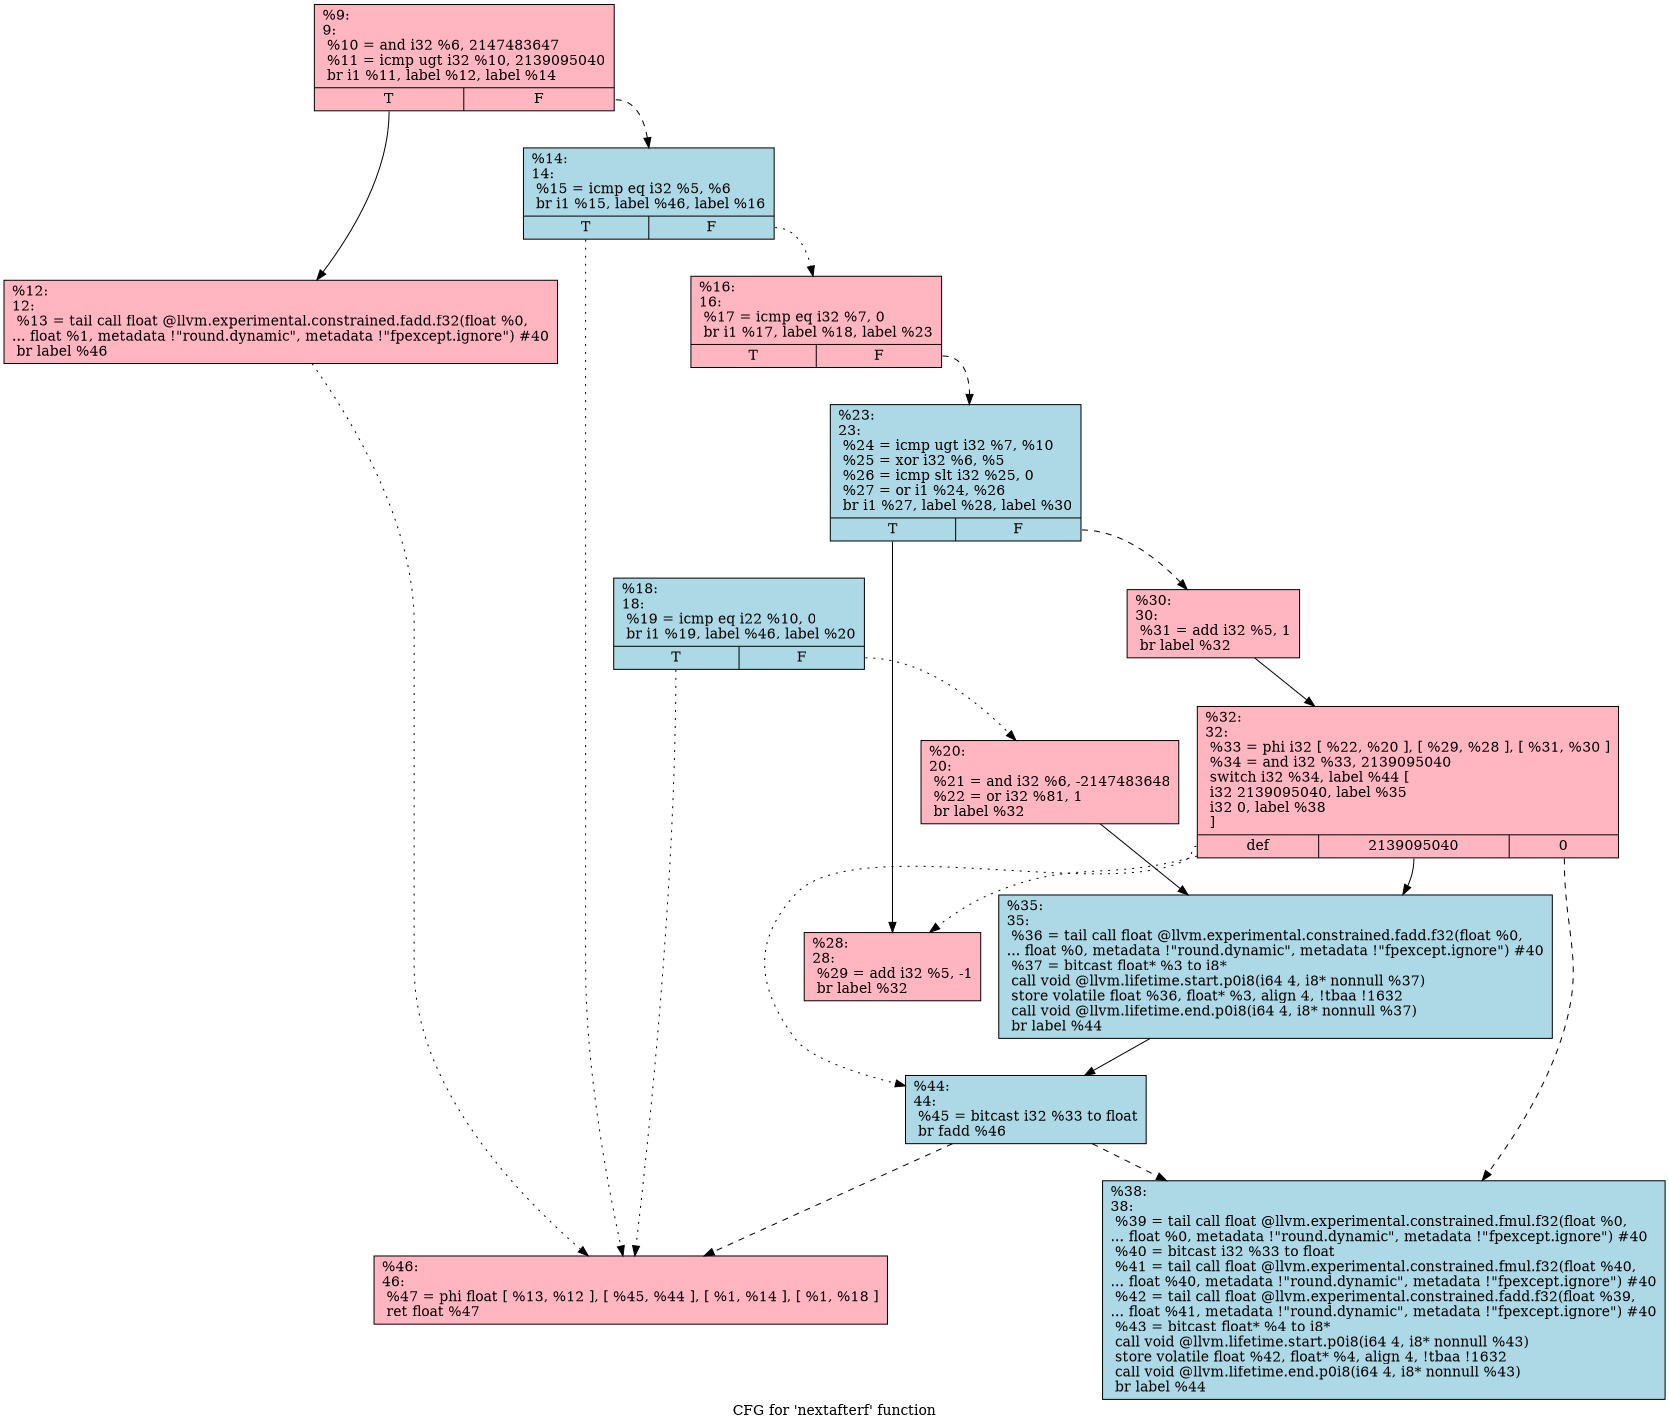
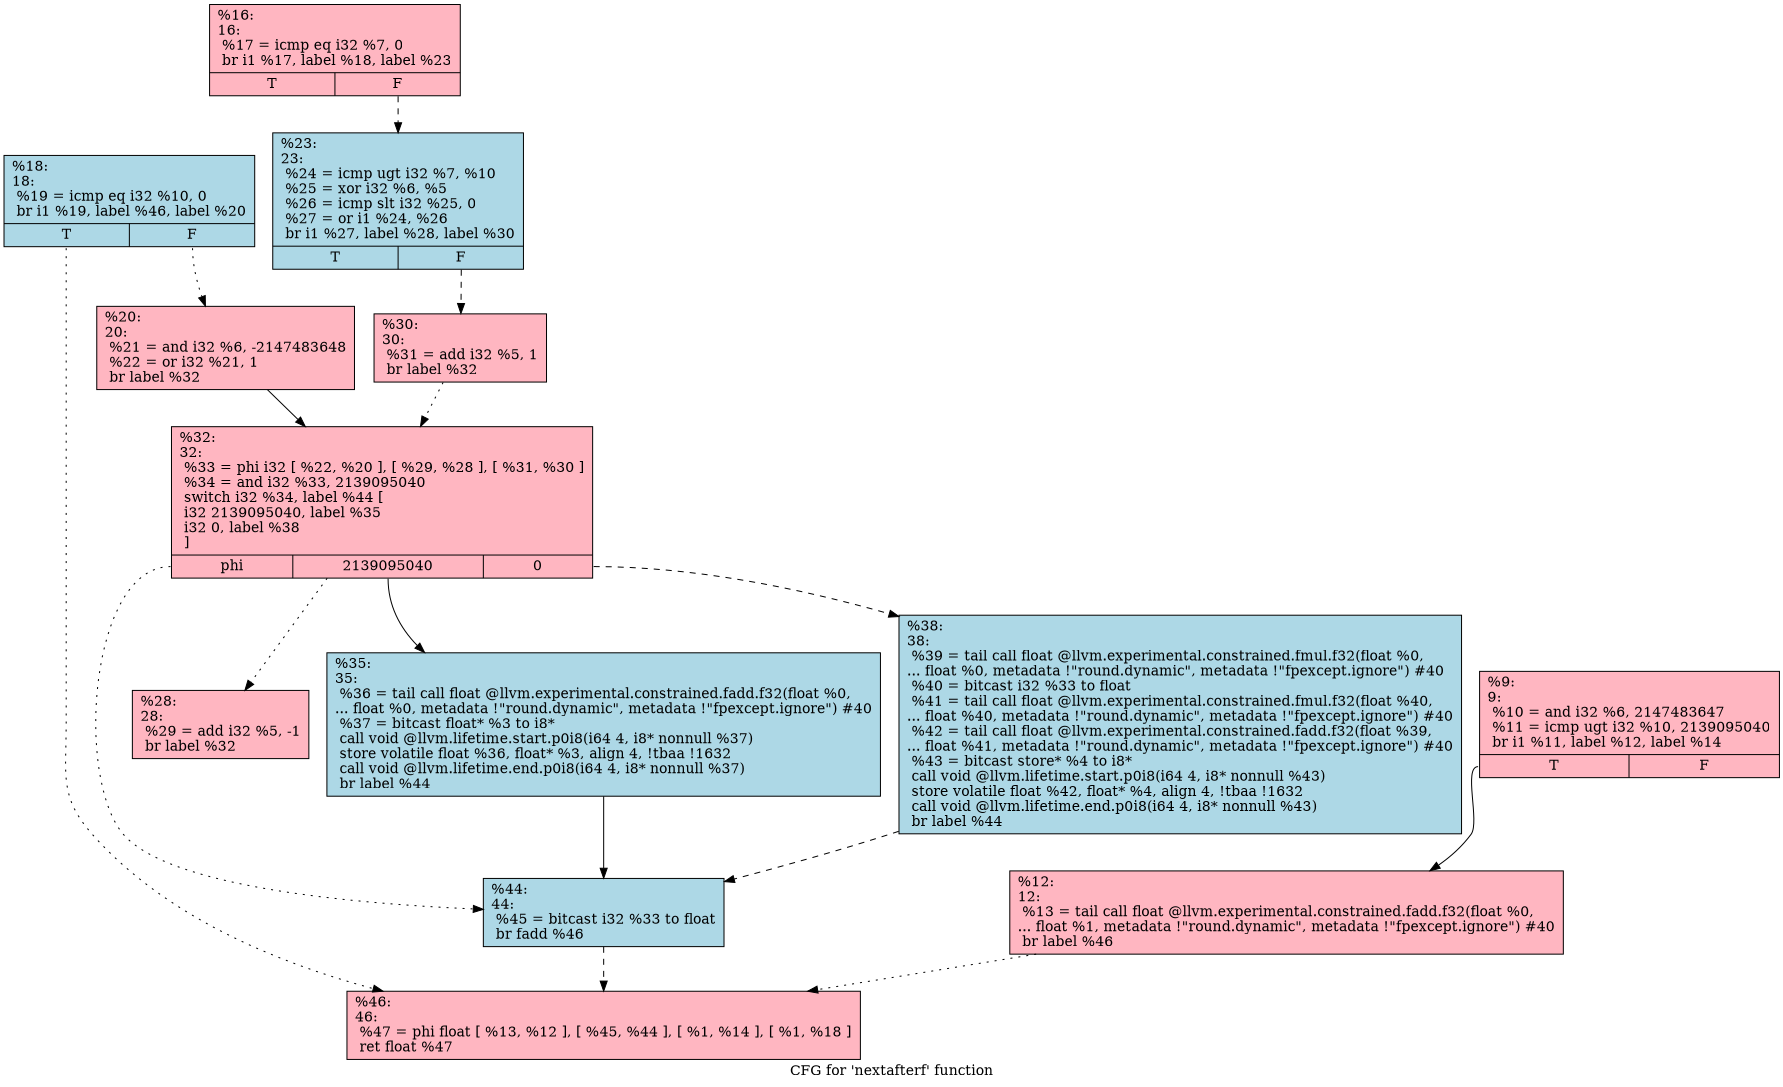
node "%14:": removed
node "%18:": text "%19 = icmp eq i22 %10, 0" -> "%19 = icmp eq i32 %10, 0"
edge "%30:" -> "%32:": style solid -> dotted
edge "%23:" -> "%28:": removed
node "%20:": text "%22 = or i32 %81, 1" -> "%22 = or i32 %21, 1"
node "%32:": text "def" -> "phi"
edge "%20:" -> "%35:": now "%20:" -> "%32:"
edge "%44:" -> "%38:": reversed
node "%38:": text "%43 = bitcast float* %4 to i8*" -> "%43 = bitcast store* %4 to i8*"
